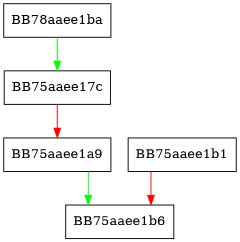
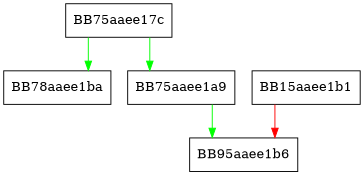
edge "BB78aaee1ba" -> "BB75aaee17c": reversed
edge "BB75aaee17c" -> "BB75aaee1a9": color red -> green
node "BB75aaee1b1": label "BB75aaee1b1" -> "BB15aaee1b1"
node "BB75aaee1b6": label "BB75aaee1b6" -> "BB95aaee1b6"
